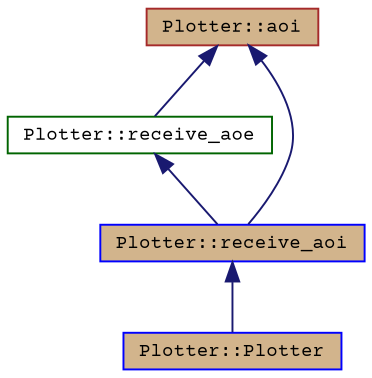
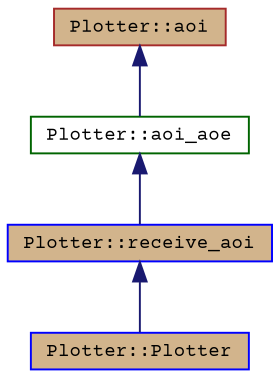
node "Plotter::receive_aoe": label "Plotter::receive_aoe" -> "Plotter::aoi_aoe"
edge "Plotter::receive_aoi" -> "Plotter::aoi": removed
